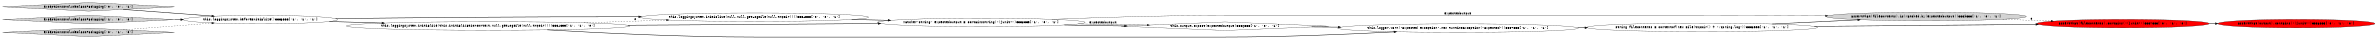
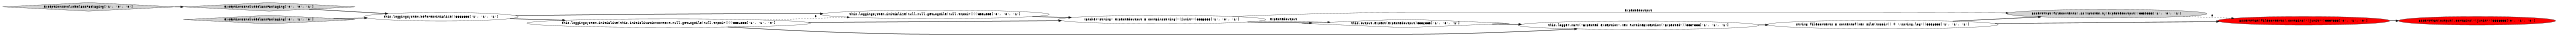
edge "exceptionsIncludeClassPackaging['1', '0', '0']" -> "this.loggingSystem.beforeInitialize()@@@3@@@['1', '1', '1']": now "exceptionsIncludeClassPackaging['1', '0', '0']" -> "exceptionsIncludeClassPackaging['0', '0', '1']"
edge "exceptionsIncludeClassPackaging['0', '1', '0']" -> "this.loggingSystem.beforeInitialize()@@@3@@@['1', '1', '1']": style dashed -> bold
